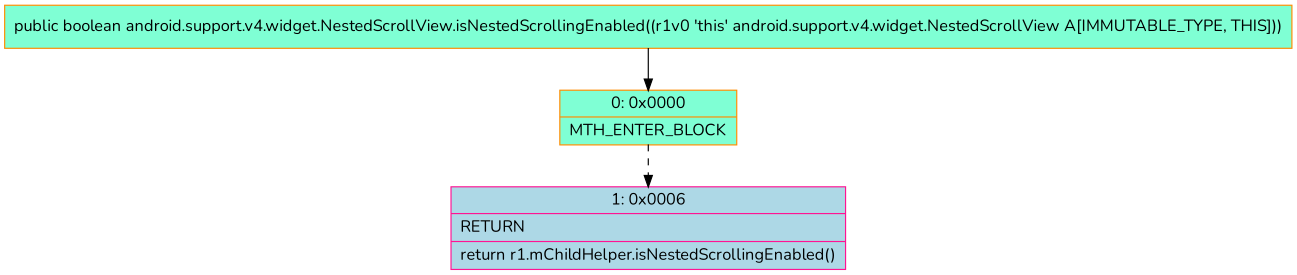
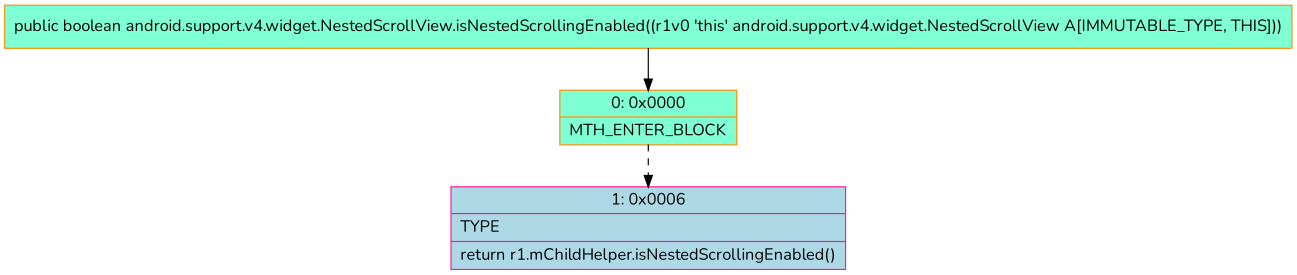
node "1: 0x0006": text "RETURN" -> "TYPE"
